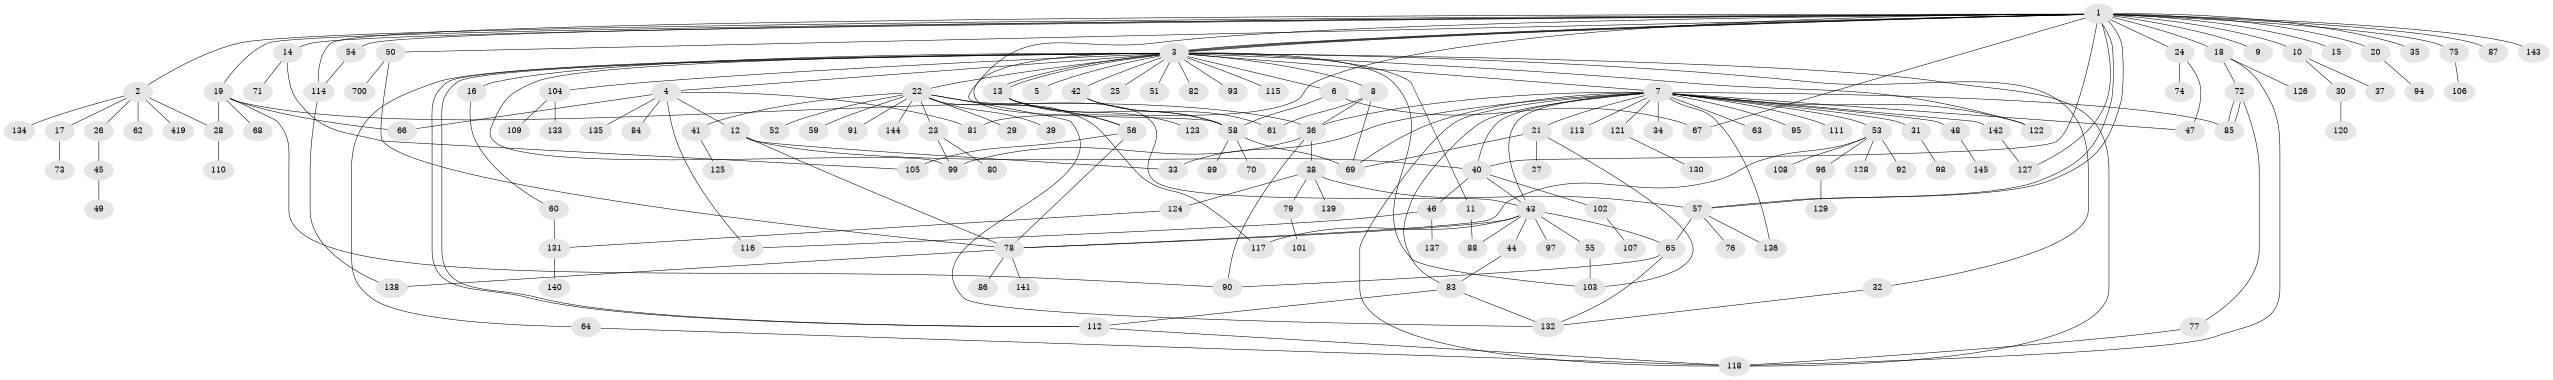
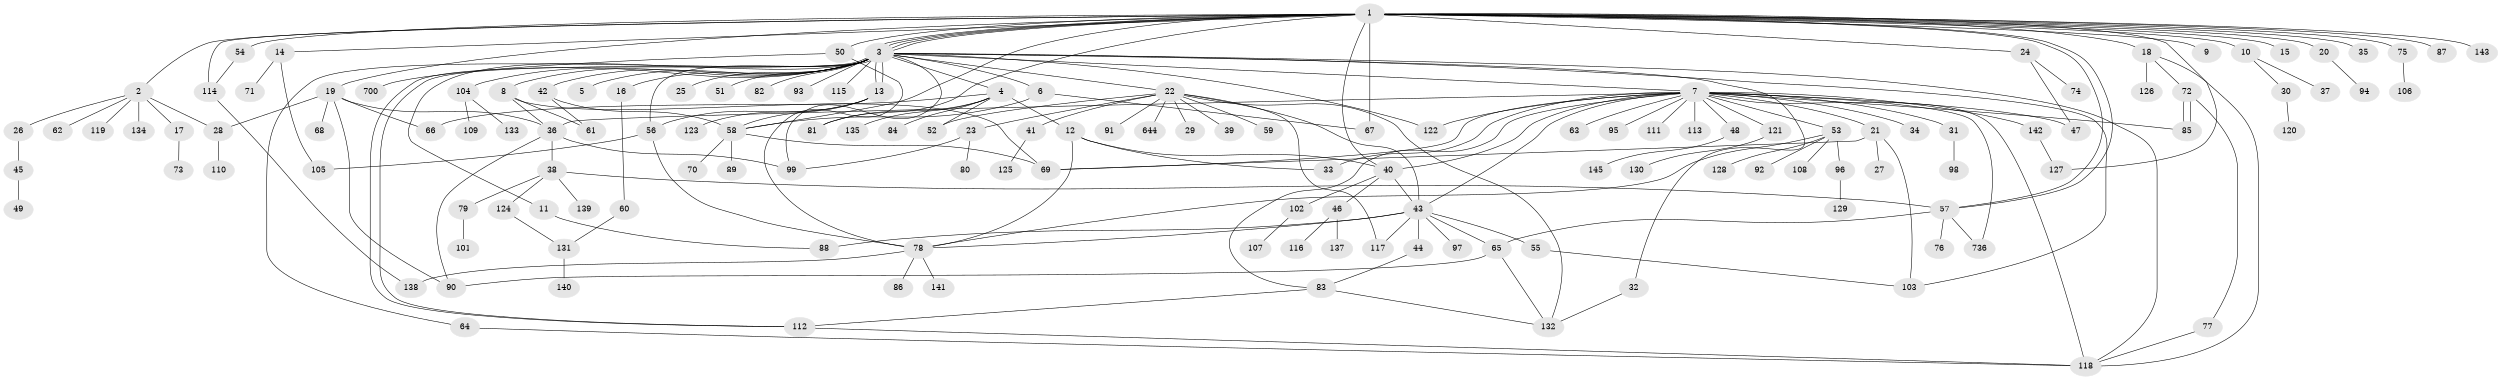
node "419": label "419" -> "119"
node "144": label "144" -> "644"
edge "4" -- "116": now "4" -- "52"
node "136": label "136" -> "736"
